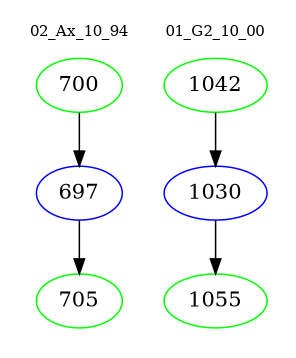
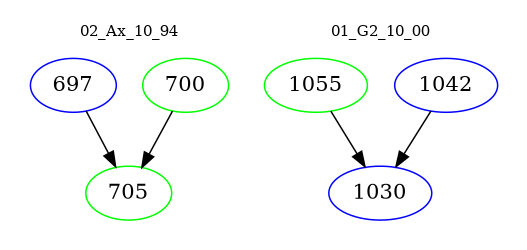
node "1042": color green -> blue
edge "700" -> "697": now "700" -> "705"
edge "1030" -> "1055": reversed
